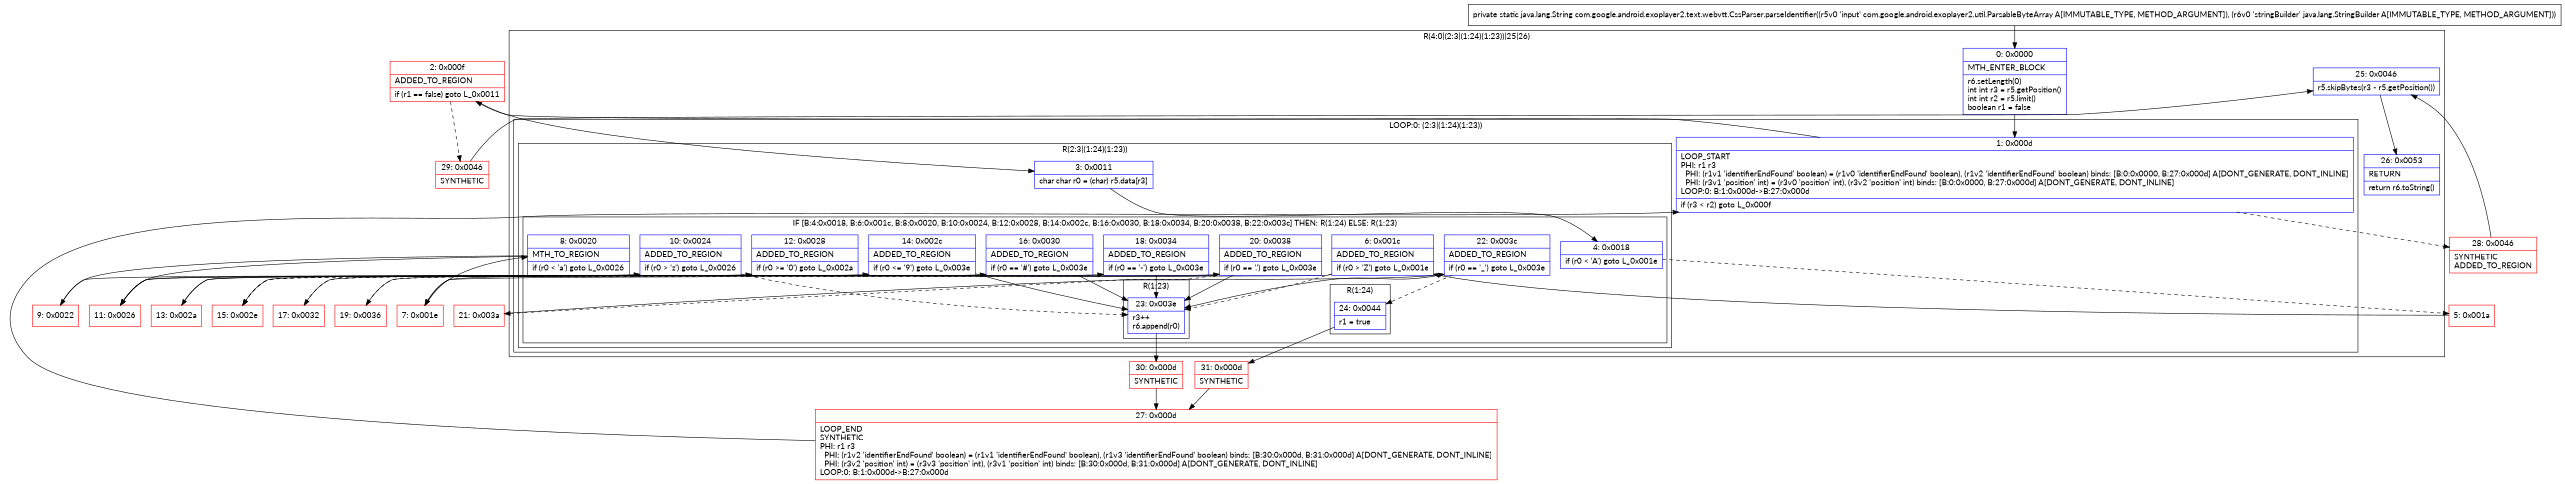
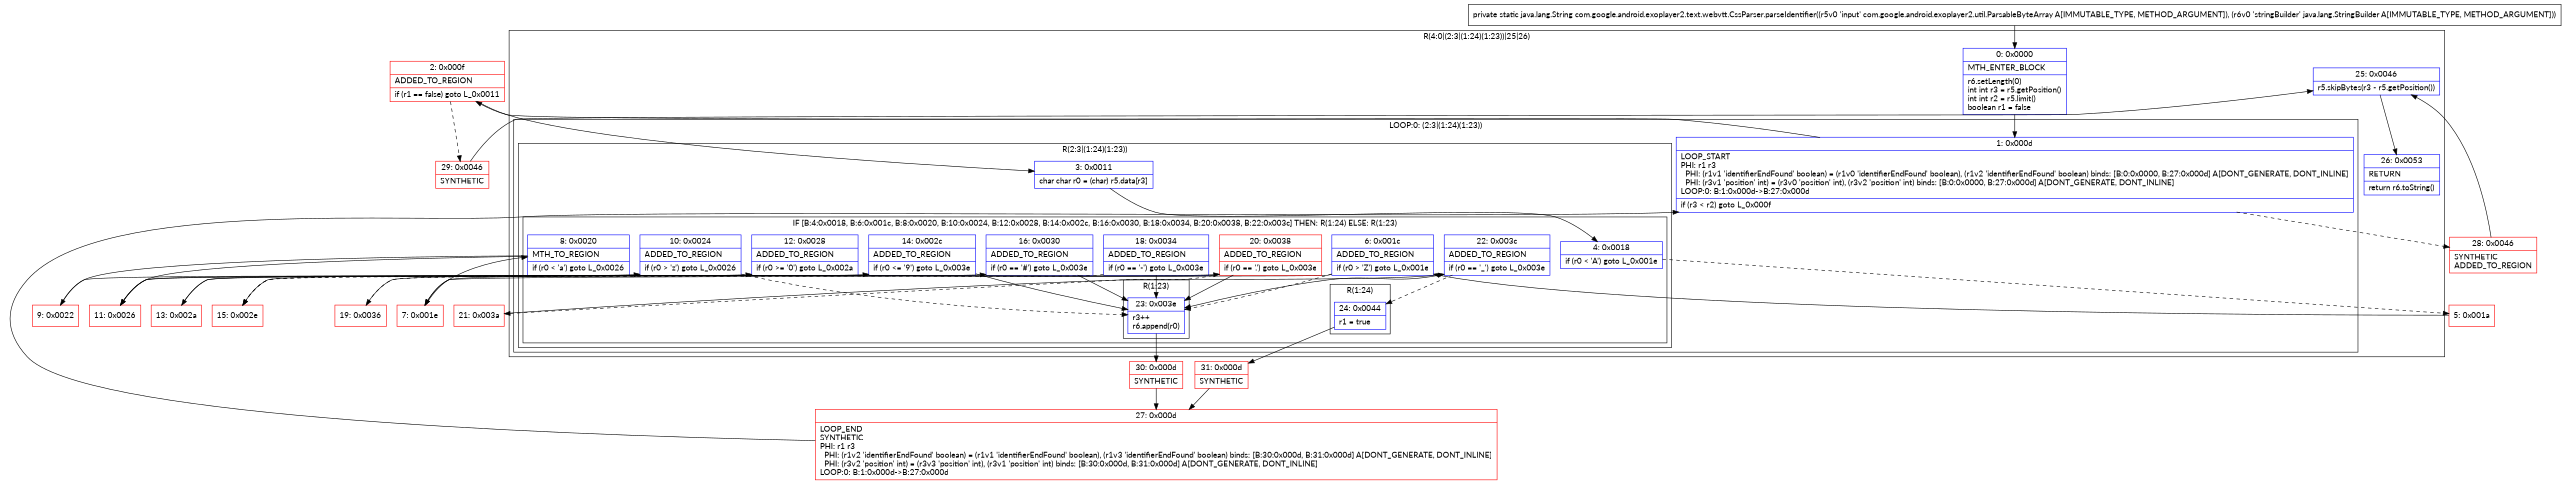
node "20: 0x0038": color blue -> red
node "17: 0x0032": removed
